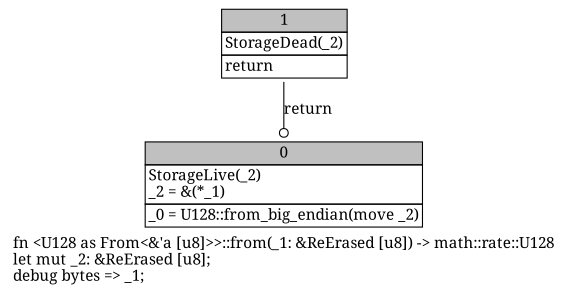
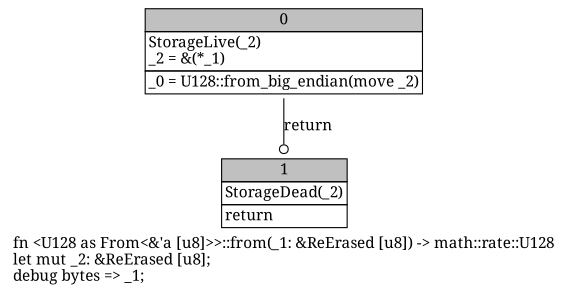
edge "1" -> "0": reversed
